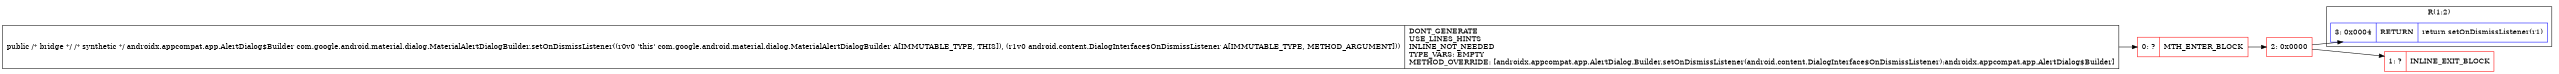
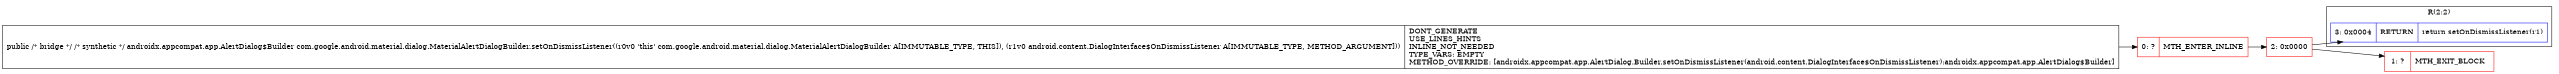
cluster "R(1:2)": label "R(1:2)" -> "R(2:2)"
node "0: ?": text "MTH_ENTER_BLOCK" -> "MTH_ENTER_INLINE"
node "1: ?": text "INLINE_EXIT_BLOCK" -> "MTH_EXIT_BLOCK"
